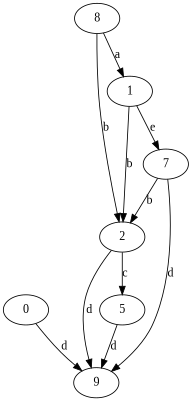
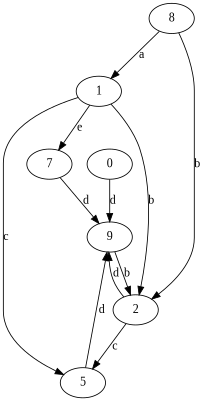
edge "7" -> "2": now "9" -> "2"
edge "1" -> "5": added, label "c"
